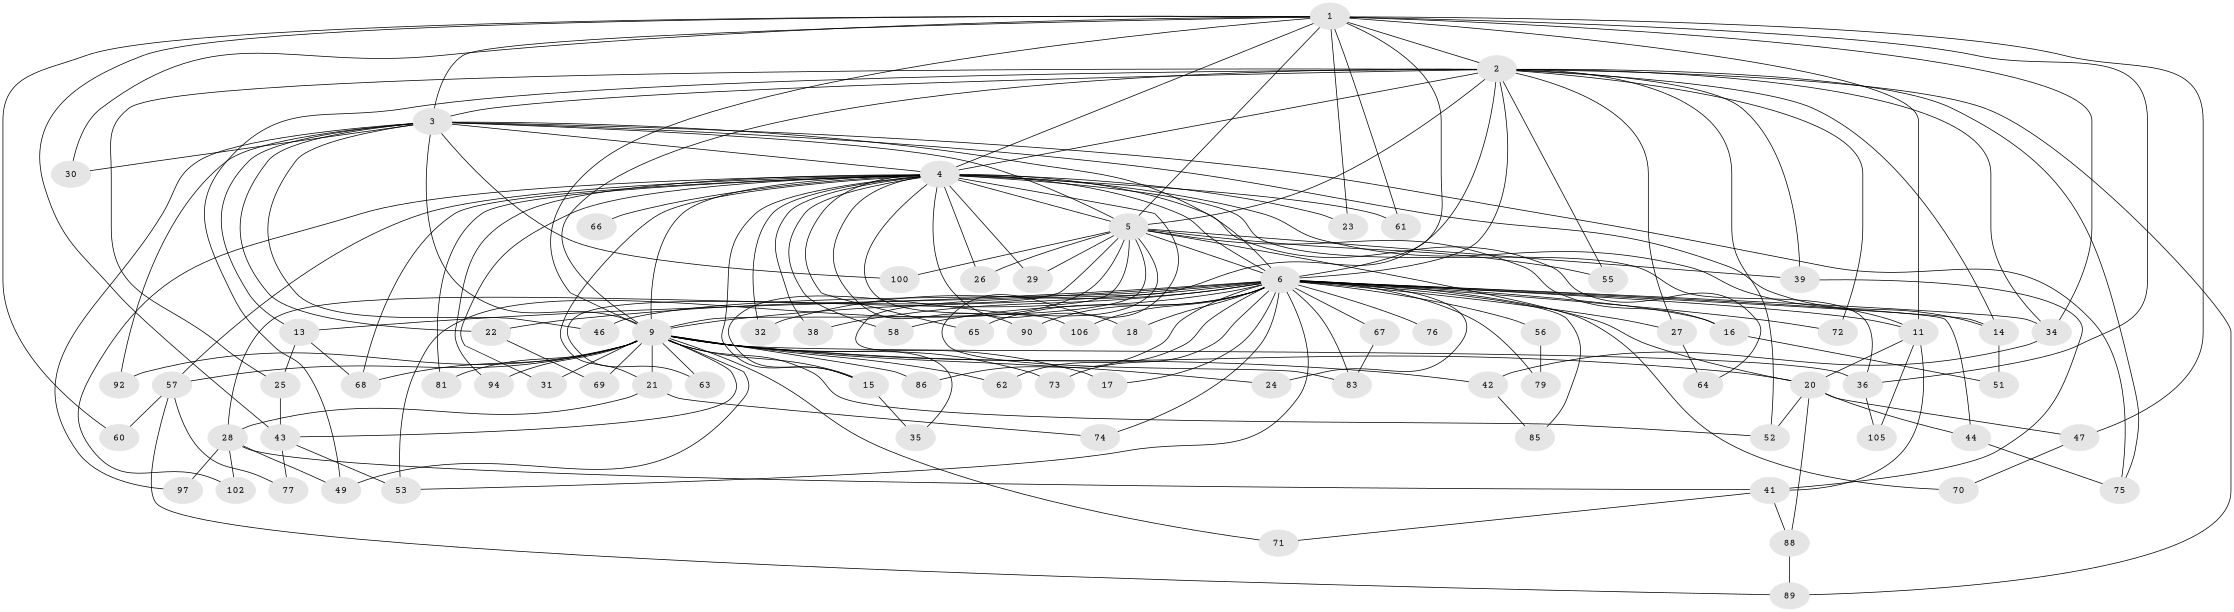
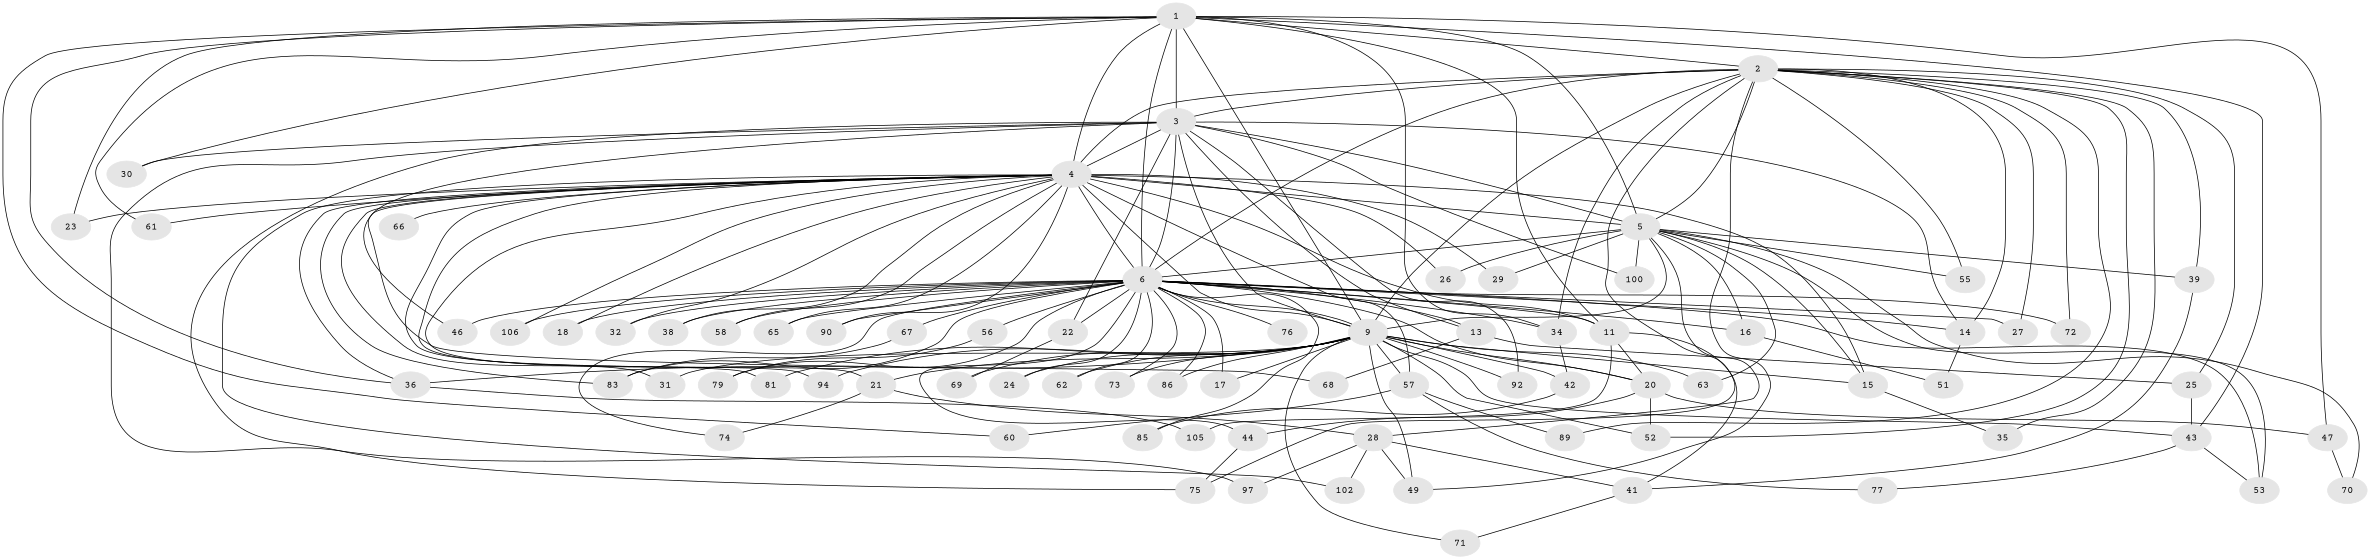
edge "9" -- "68": removed
node "64": removed
node "88": removed
